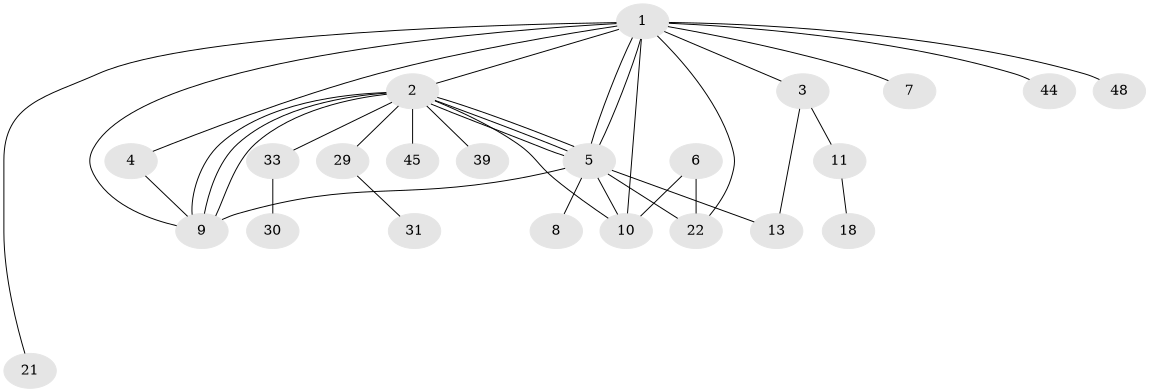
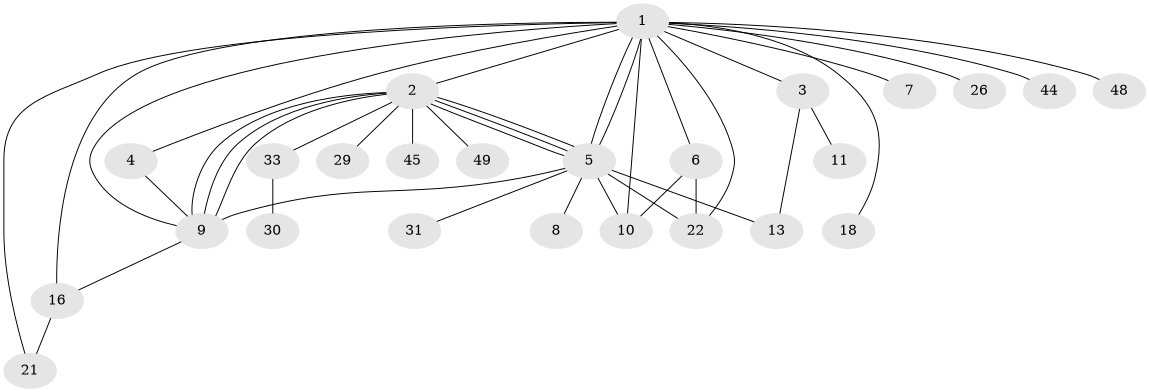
edge "1" -- "6": added
node "26": added
edge "2" -- "10": removed
node "39": label "39" -> "49"
edge "11" -- "18": now "1" -- "18"
edge "29" -- "31": now "5" -- "31"
node "16": added
